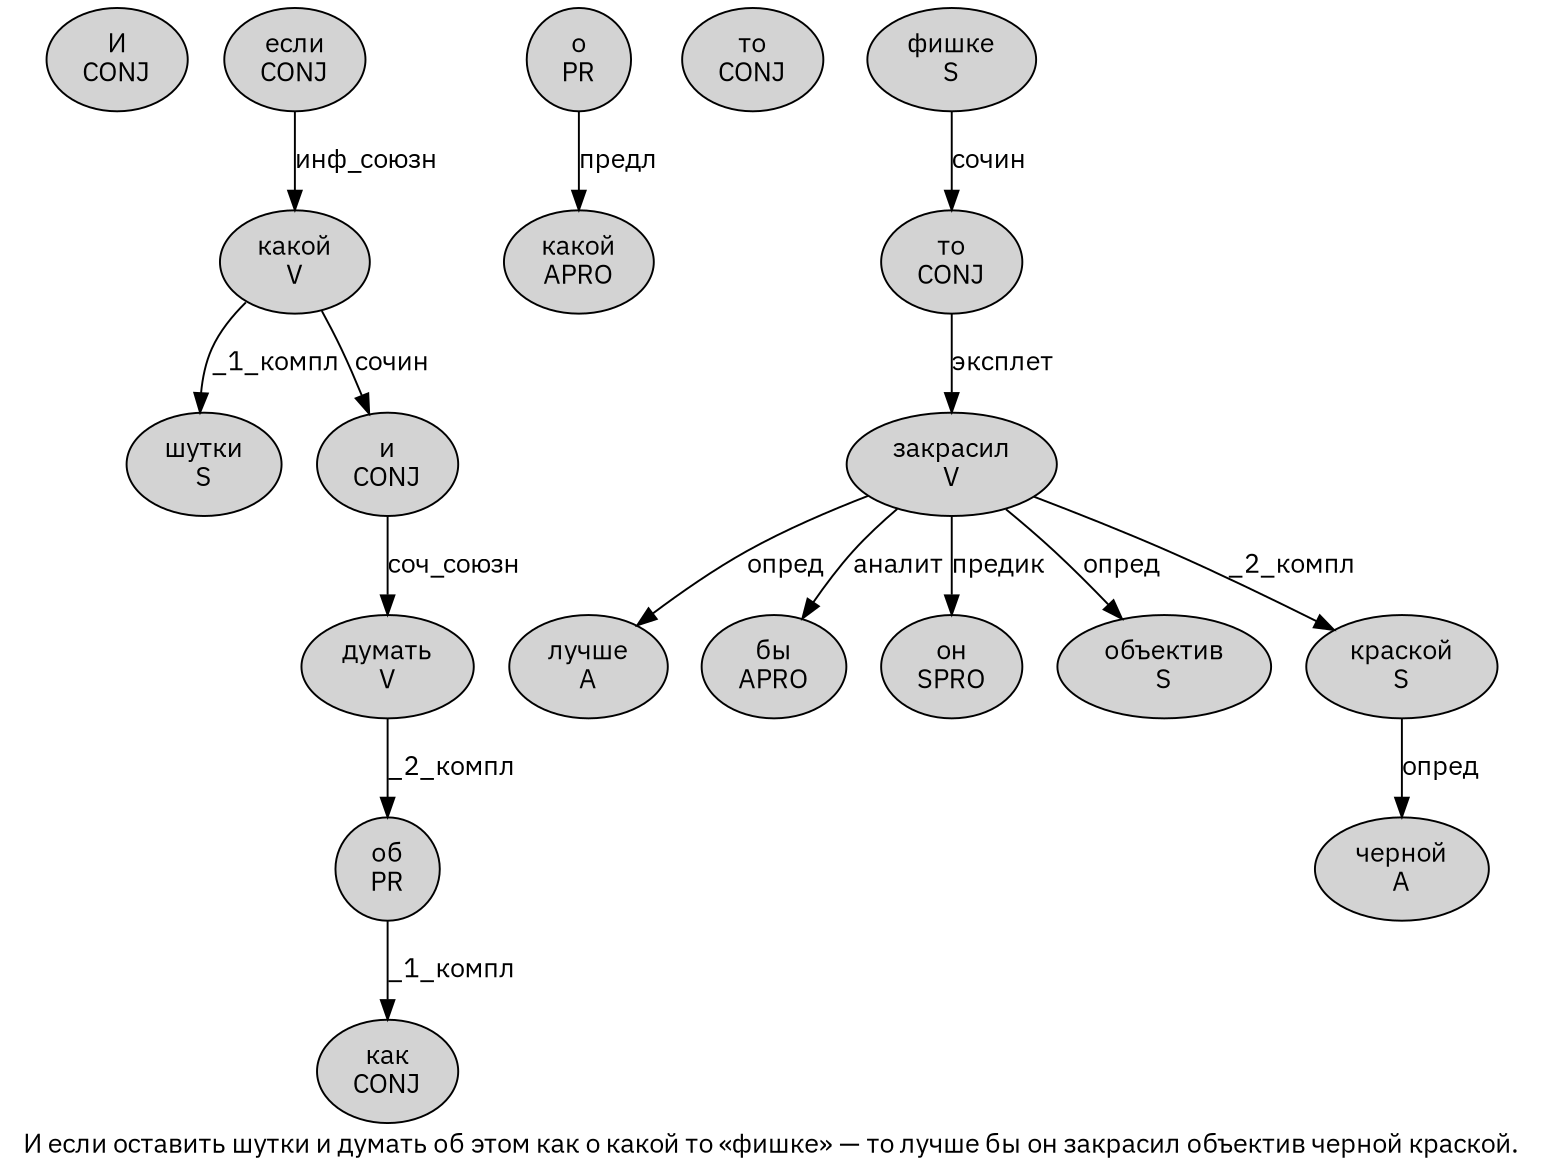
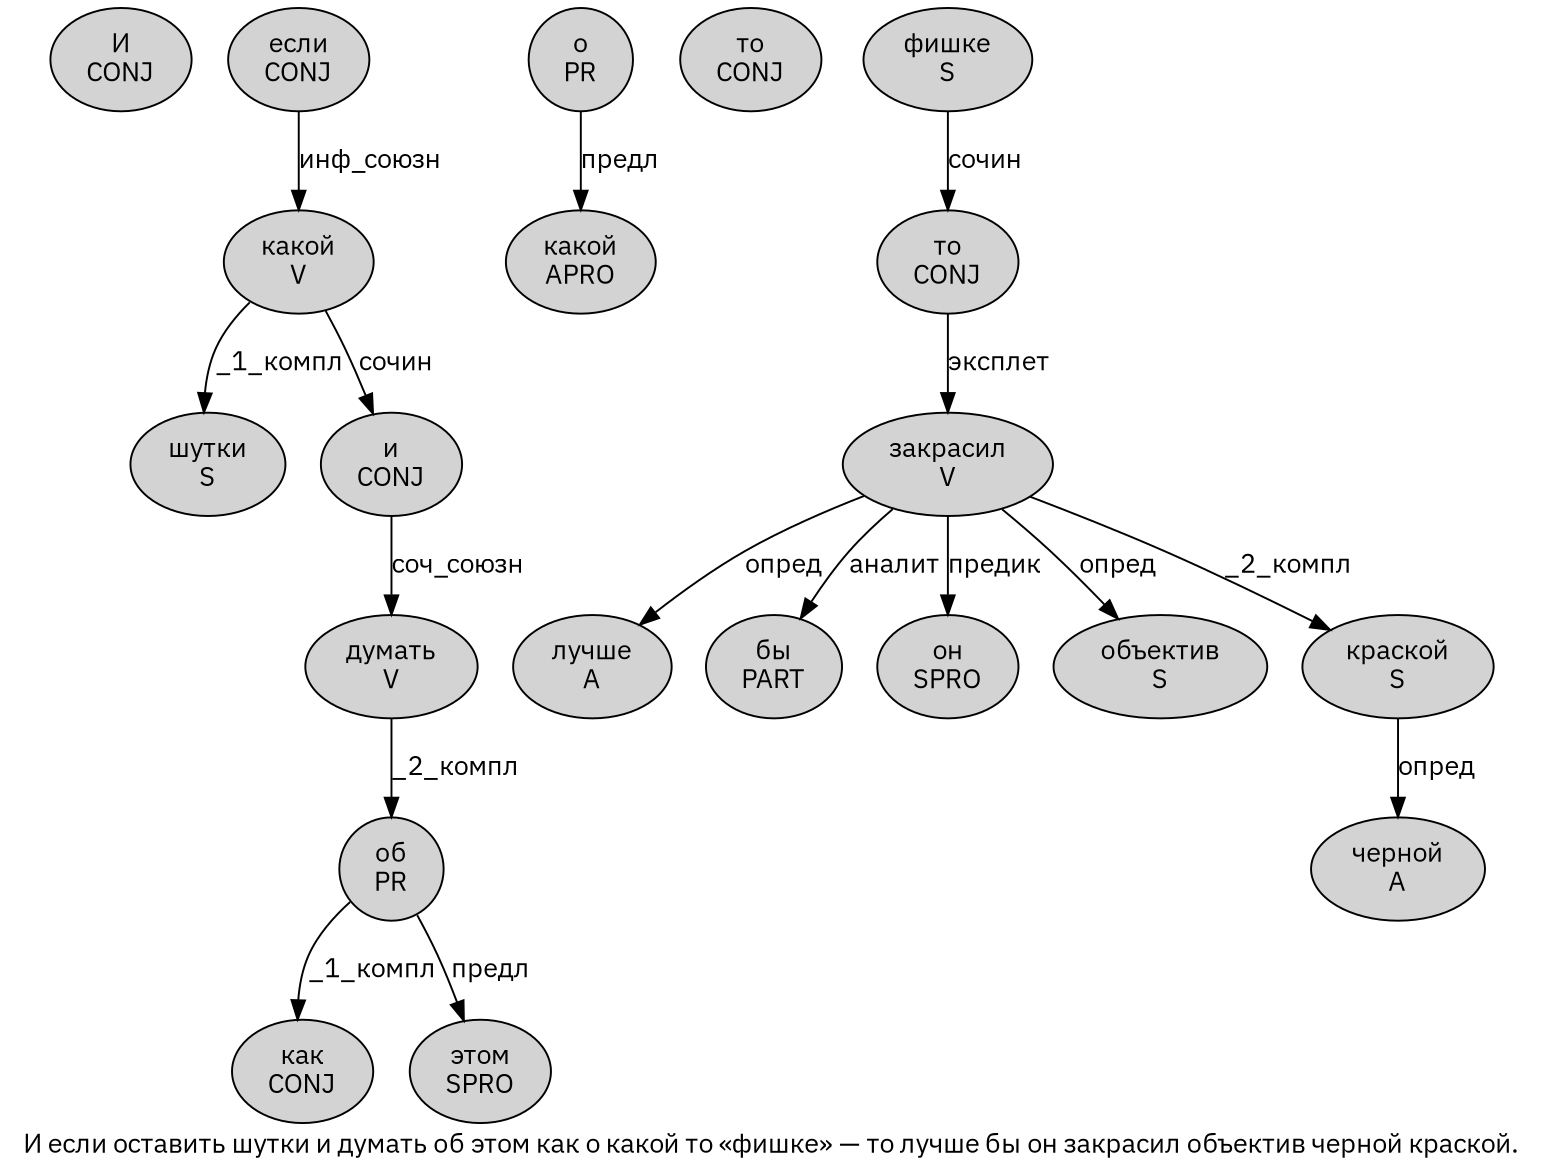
node "бы APRO": label "бы APRO" -> "бы PART"
node "этом SPRO": added
